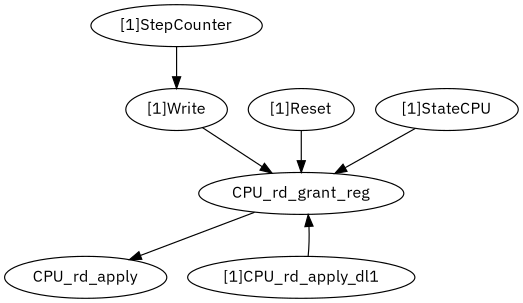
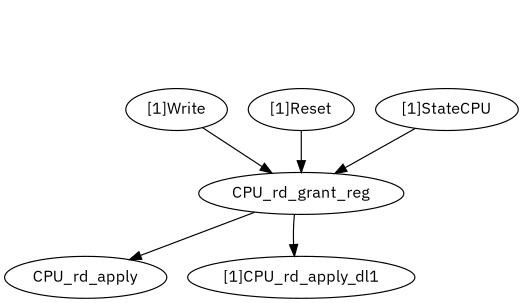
node "[1]StepCounter": removed
edge "[1]CPU_rd_apply_dl1" -> "CPU_rd_grant_reg": reversed
